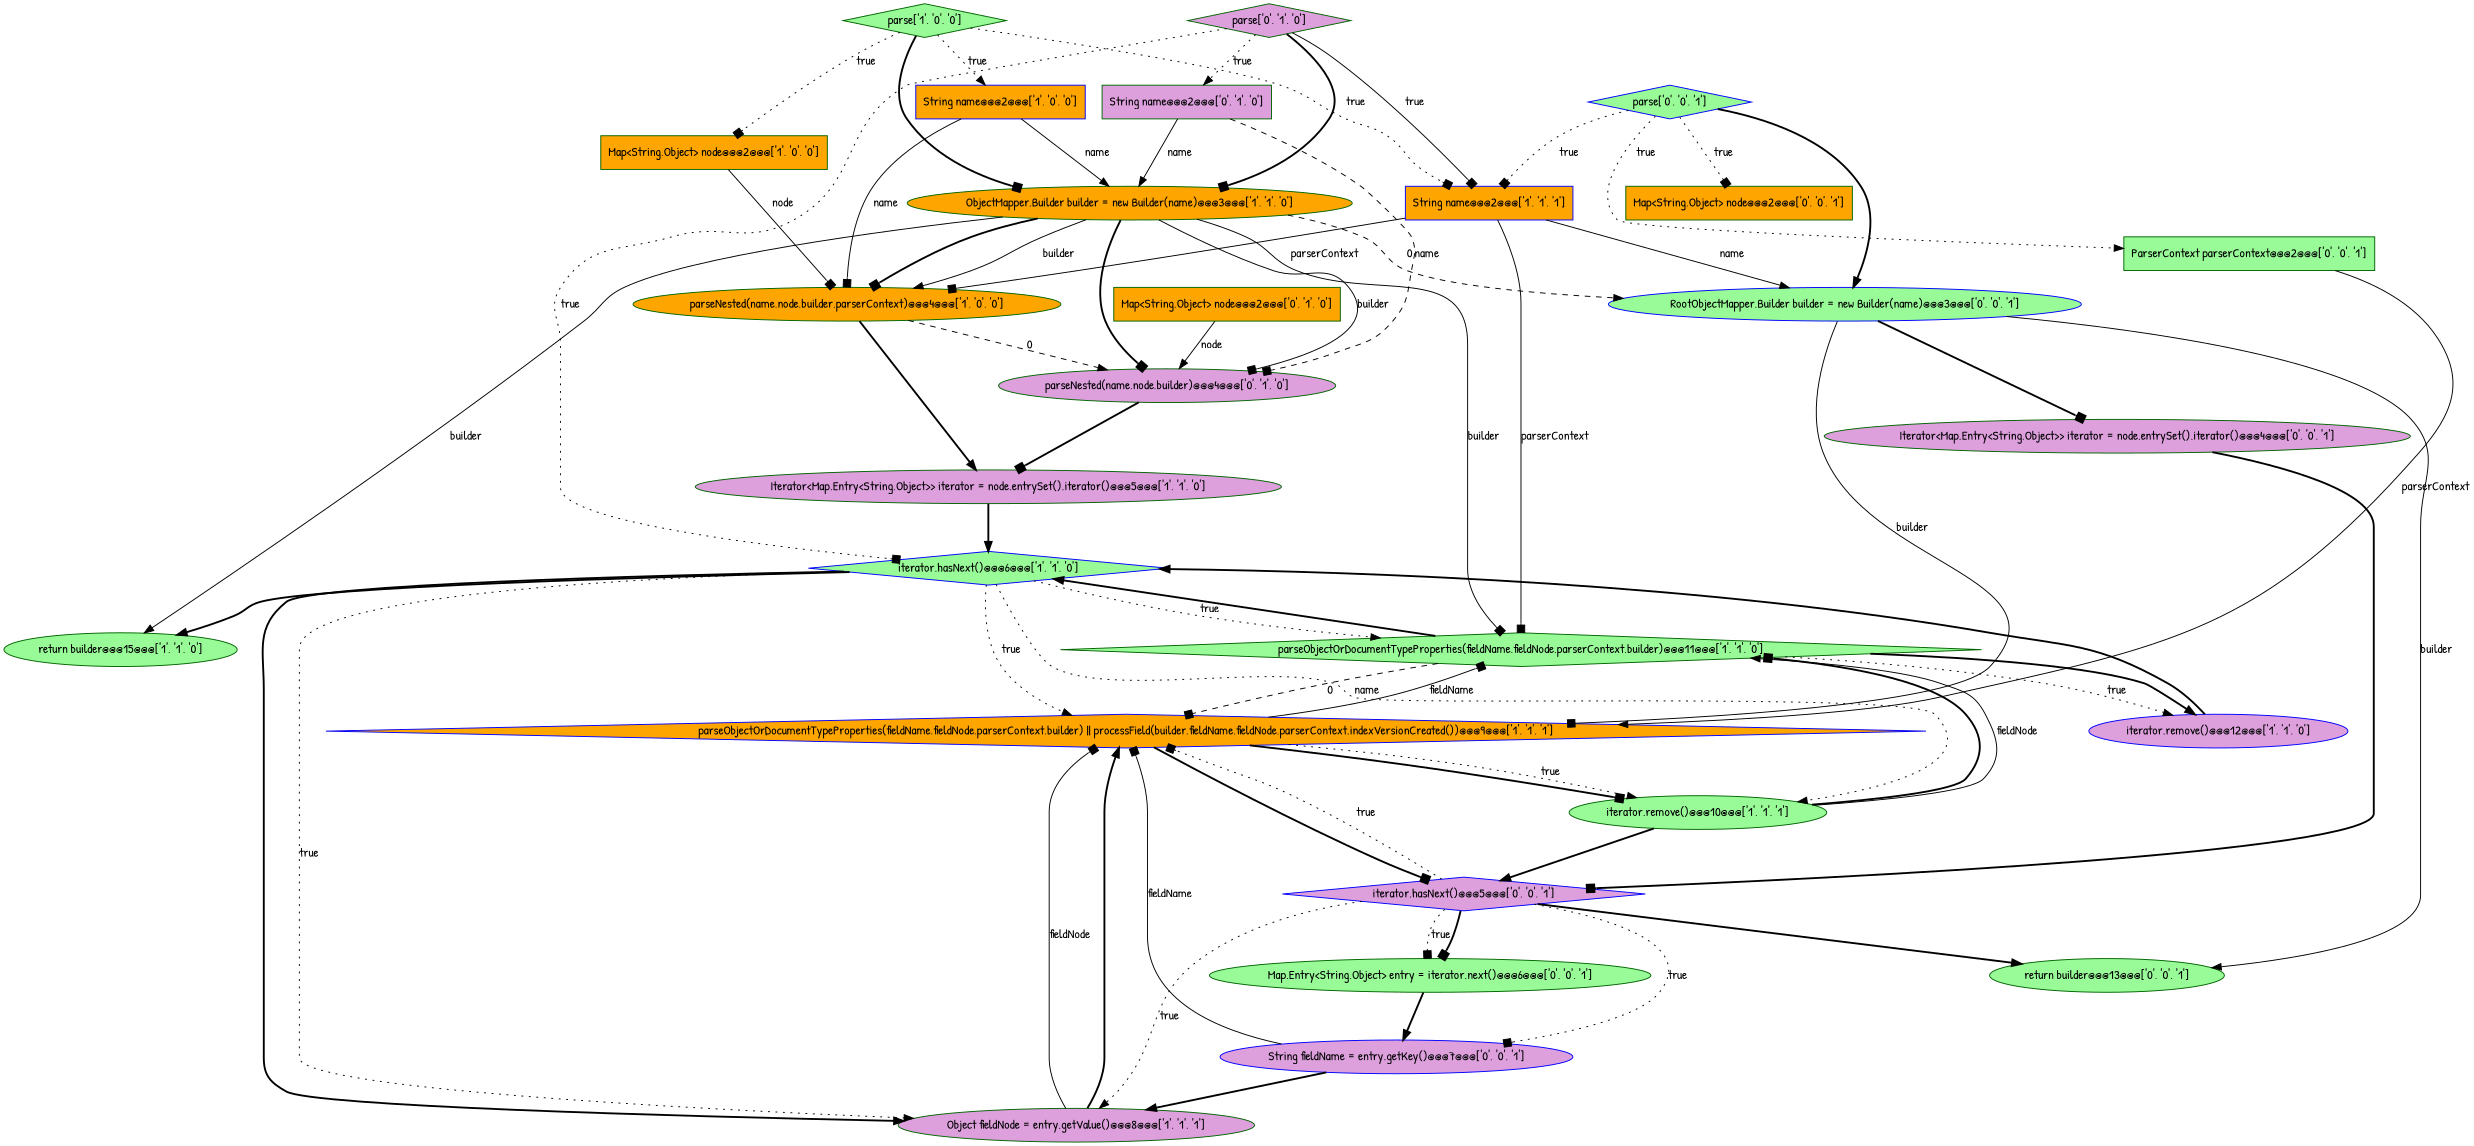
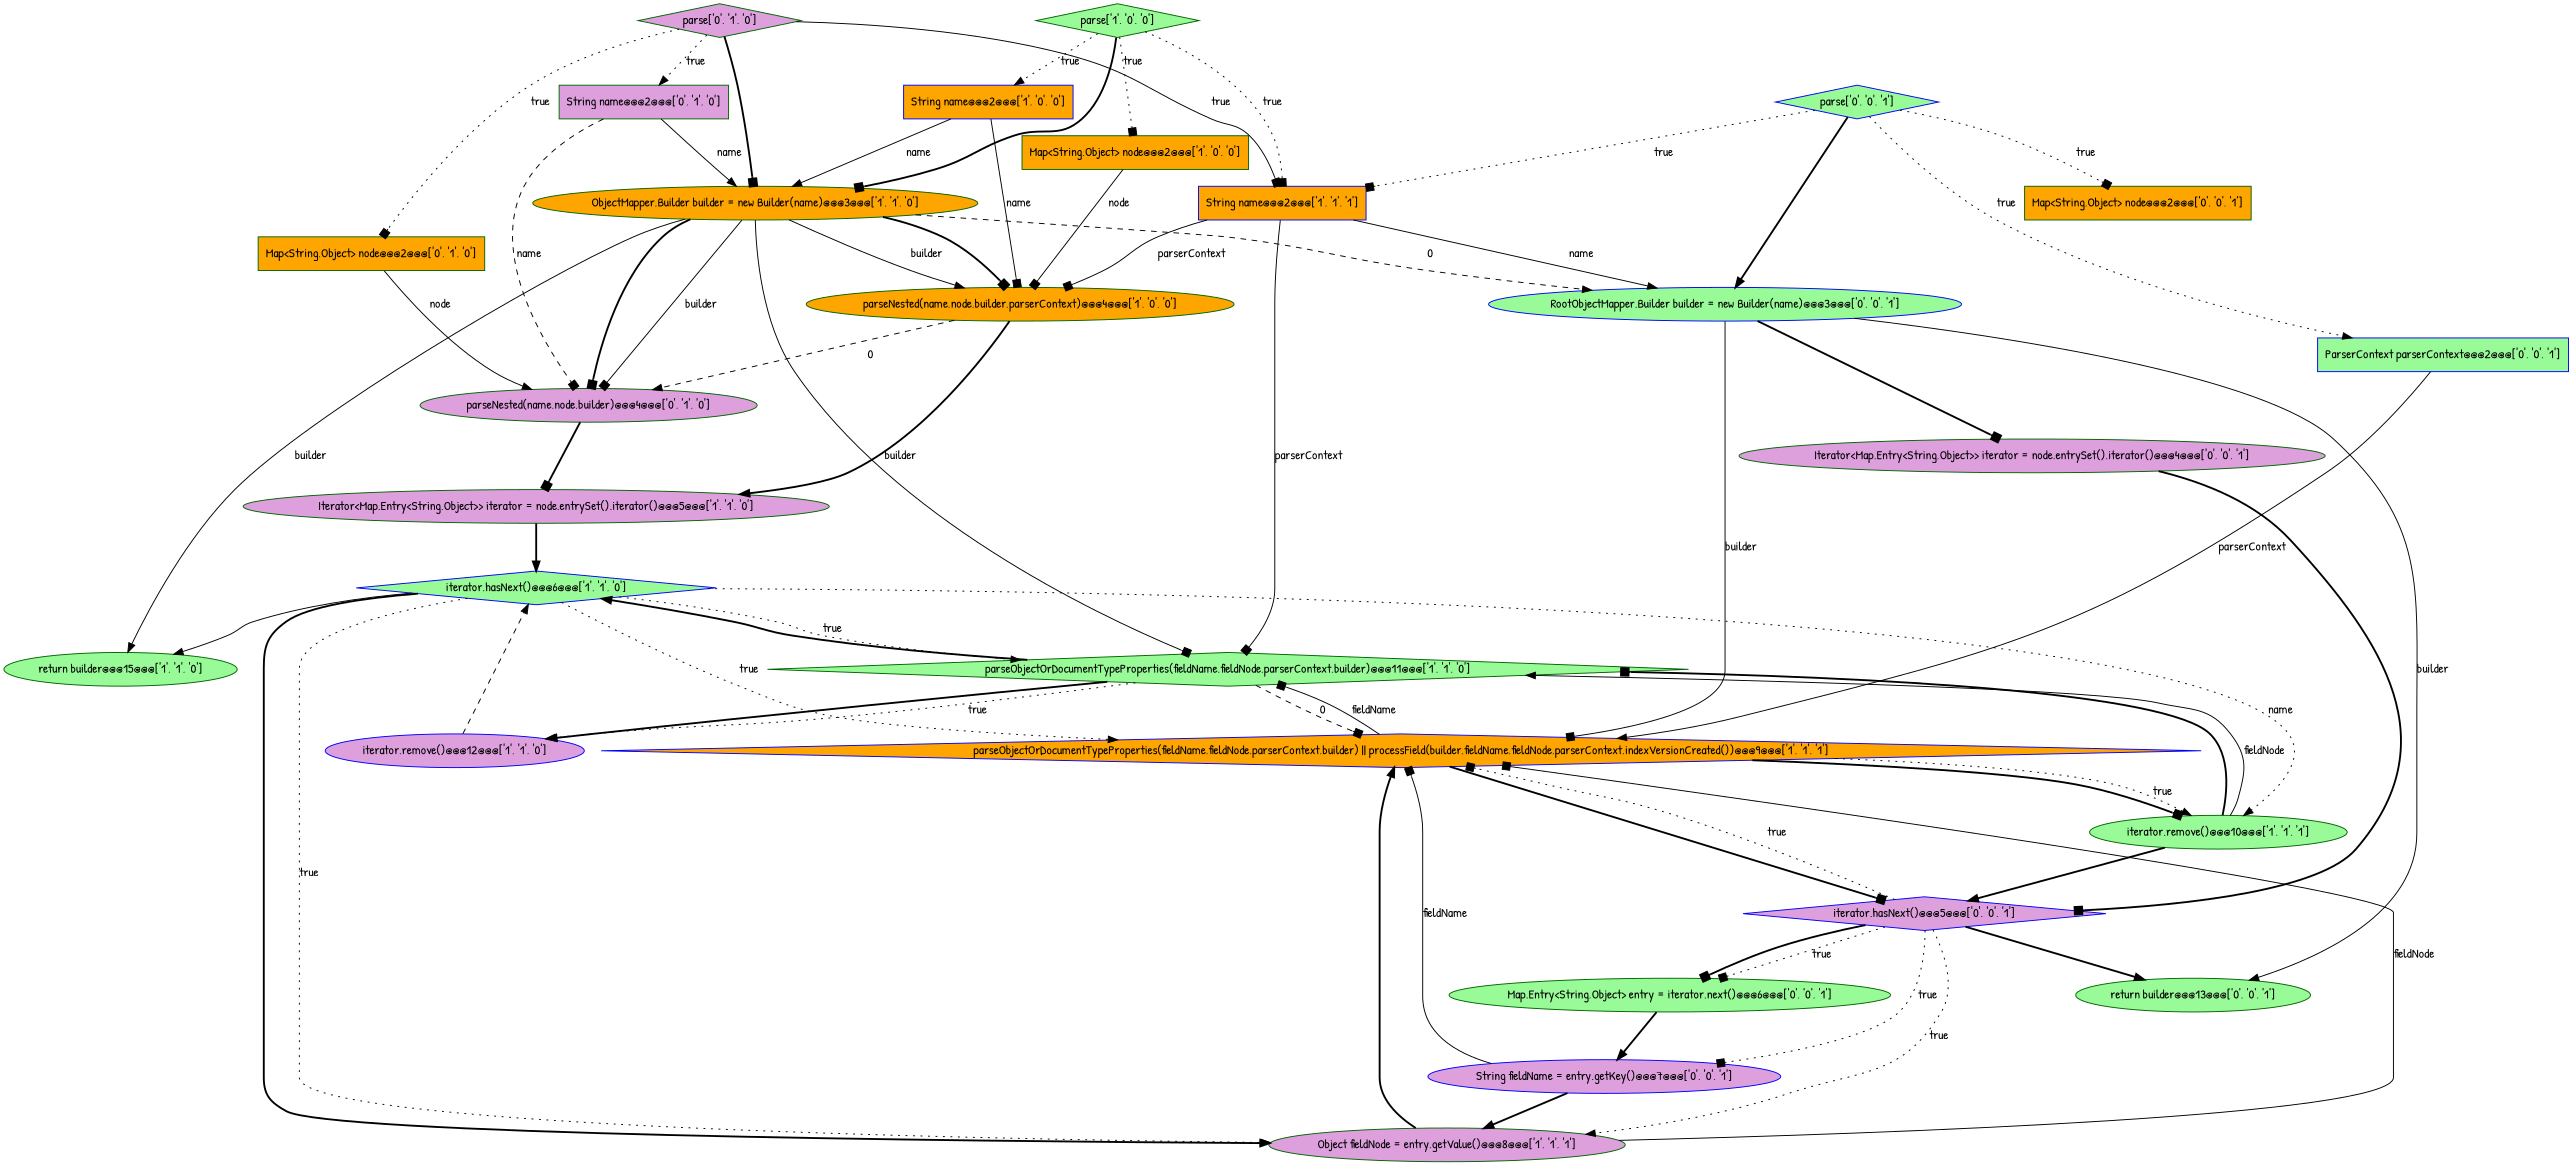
edge "parse['0', '1', '0']" -> "iterator.hasNext()@@@6@@@['1', '1', '0']": now "parse['0', '1', '0']" -> "Map<String,Object> node@@@2@@@['0', '1', '0']"
node "ParserContext parserContext@@@2@@@['0', '0', '1']": color darkgreen -> blue
edge "iterator.hasNext()@@@6@@@['1', '1', '0']" -> "return builder@@@15@@@['1', '1', '0']": style bold -> solid
edge "iterator.remove()@@@12@@@['1', '1', '0']" -> "iterator.hasNext()@@@6@@@['1', '1', '0']": style bold -> dashed
